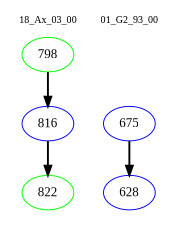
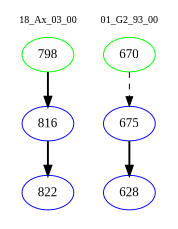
node "670": added
node "822": color green -> blue
